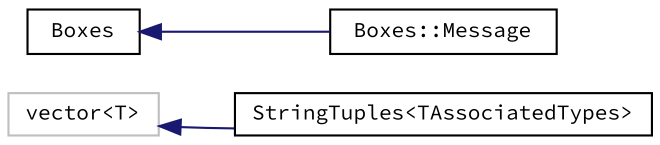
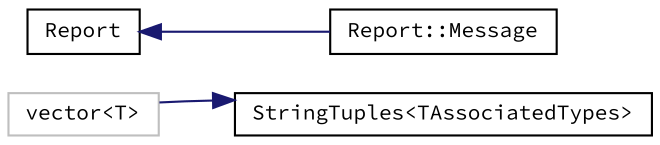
node "Boxes": label "Boxes" -> "Report"
node "Boxes::Message": label "Boxes::Message" -> "Report::Message"
edge "StringTuples<TAssociatedTypes>" -> "vector<T>": reversed
